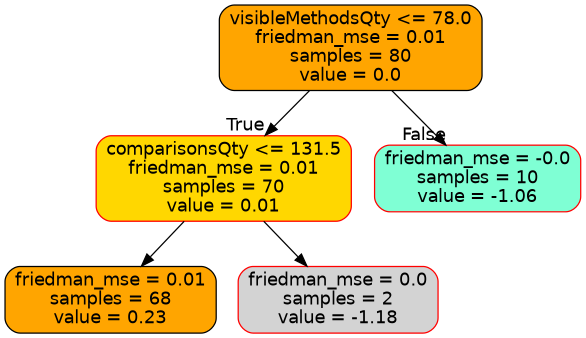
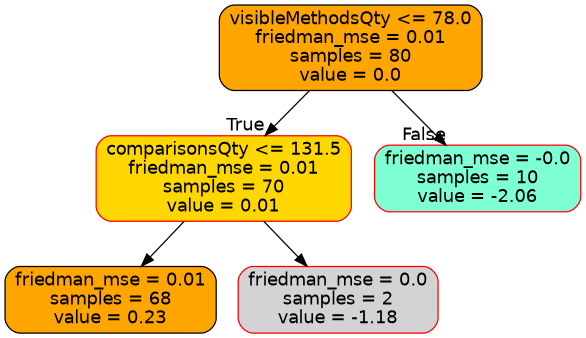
node "friedman_mse = -0.0 samples = 10 value = -1.06": label "friedman_mse = -0.0 samples = 10 value = -1.06" -> "friedman_mse = -0.0 samples = 10 value = -2.06"
